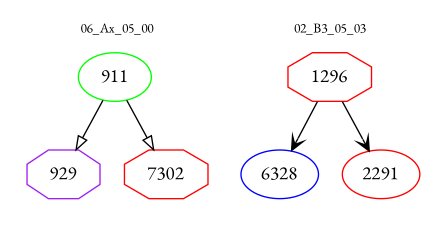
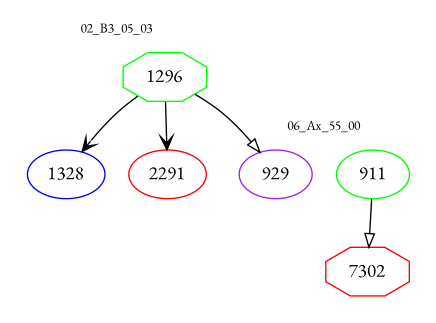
cluster "06_Ax_05_00": label "06_Ax_05_00" -> "06_Ax_55_00"
node "1296": color red -> green
edge "911" -> "929": now "1296" -> "929"
node "929": shape octagon -> ellipse
node "6328": label "6328" -> "1328"
